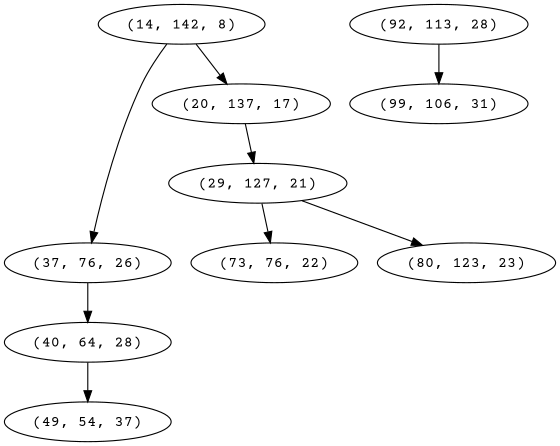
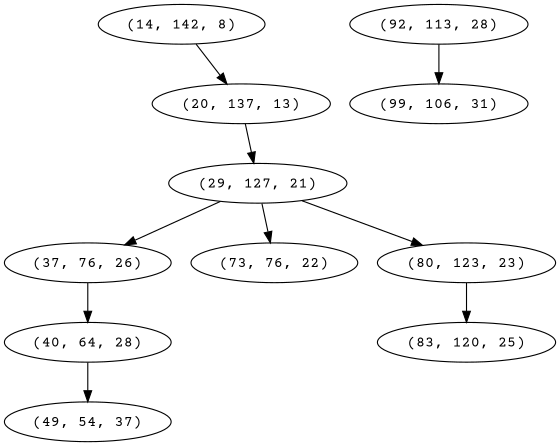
node "(20, 137, 17)": label "(20, 137, 17)" -> "(20, 137, 13)"
edge "(14, 142, 8)" -> "(37, 76, 26)": now "(29, 127, 21)" -> "(37, 76, 26)"
node "(83, 120, 25)": added
